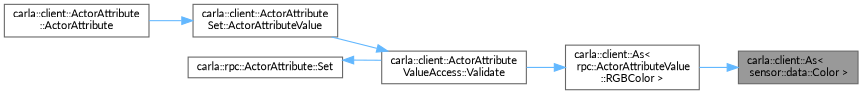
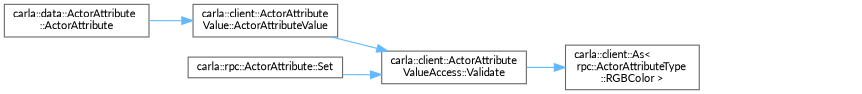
node "carla::client::ActorAttribute ::ActorAttribute": label "carla::client::ActorAttribute ::ActorAttribute" -> "carla::data::ActorAttribute ::ActorAttribute"
node "carla::client::ActorAttribute Set::ActorAttributeValue": label "carla::client::ActorAttribute Set::ActorAttributeValue" -> "carla::client::ActorAttribute Value::ActorAttributeValue"
edge "carla::client::ActorAttribute ValueAccess::Validate" -> "carla::rpc::ActorAttribute::Set": reversed
node "carla::client::As< rpc::ActorAttributeValue ::RGBColor >": label "carla::client::As< rpc::ActorAttributeValue ::RGBColor >" -> "carla::client::As< rpc::ActorAttributeType ::RGBColor >"
node "carla::client::As< sensor::data::Color >": removed
